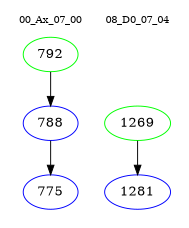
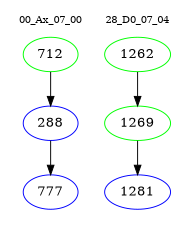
cluster "08_D0_07_04": label "08_D0_07_04" -> "28_D0_07_04"
node "792": label "792" -> "712"
node "1262": added
node "788": label "788" -> "288"
node "775": label "775" -> "777"
